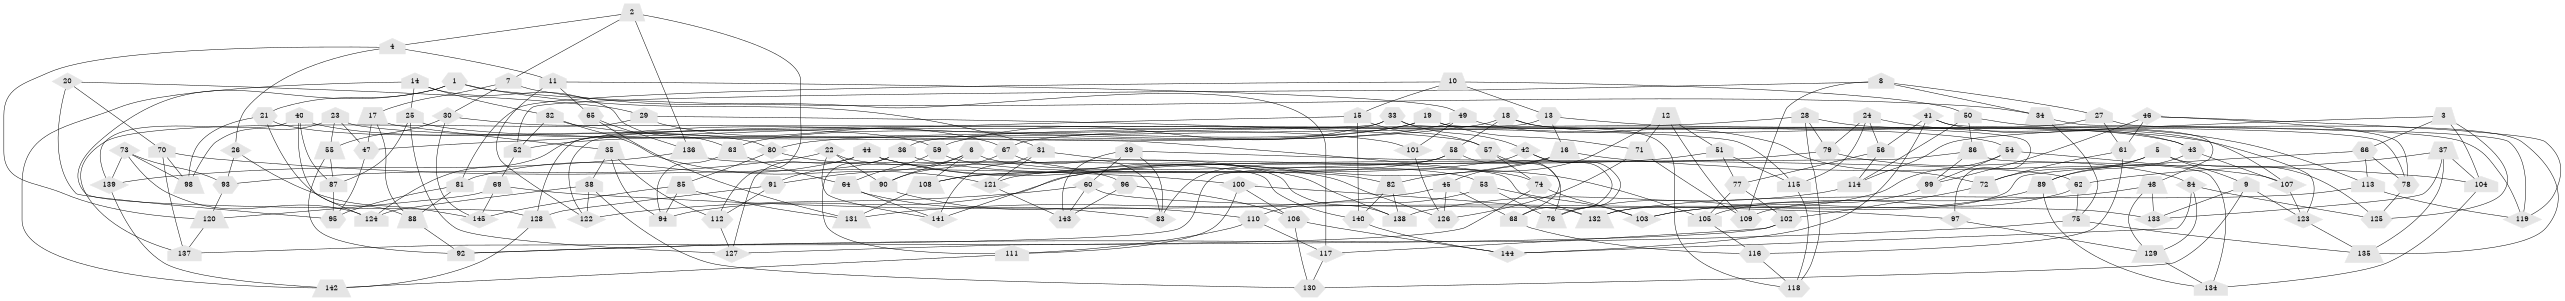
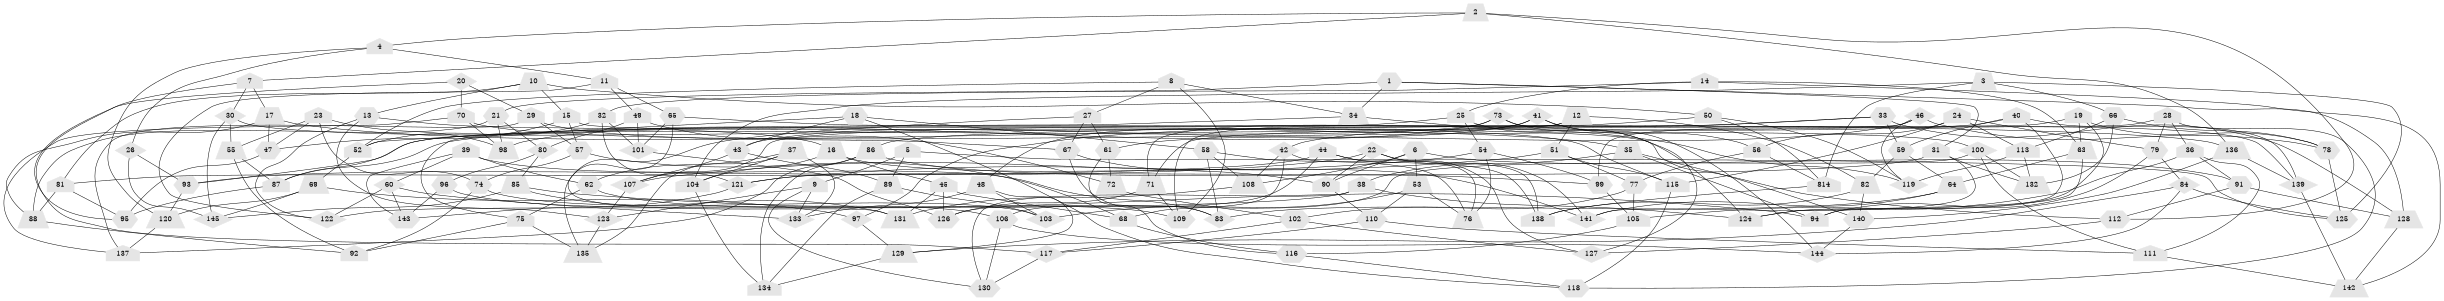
edge "65" -- "101": added
edge "5" -- "72": removed
node "114": label "114" -> "814"
